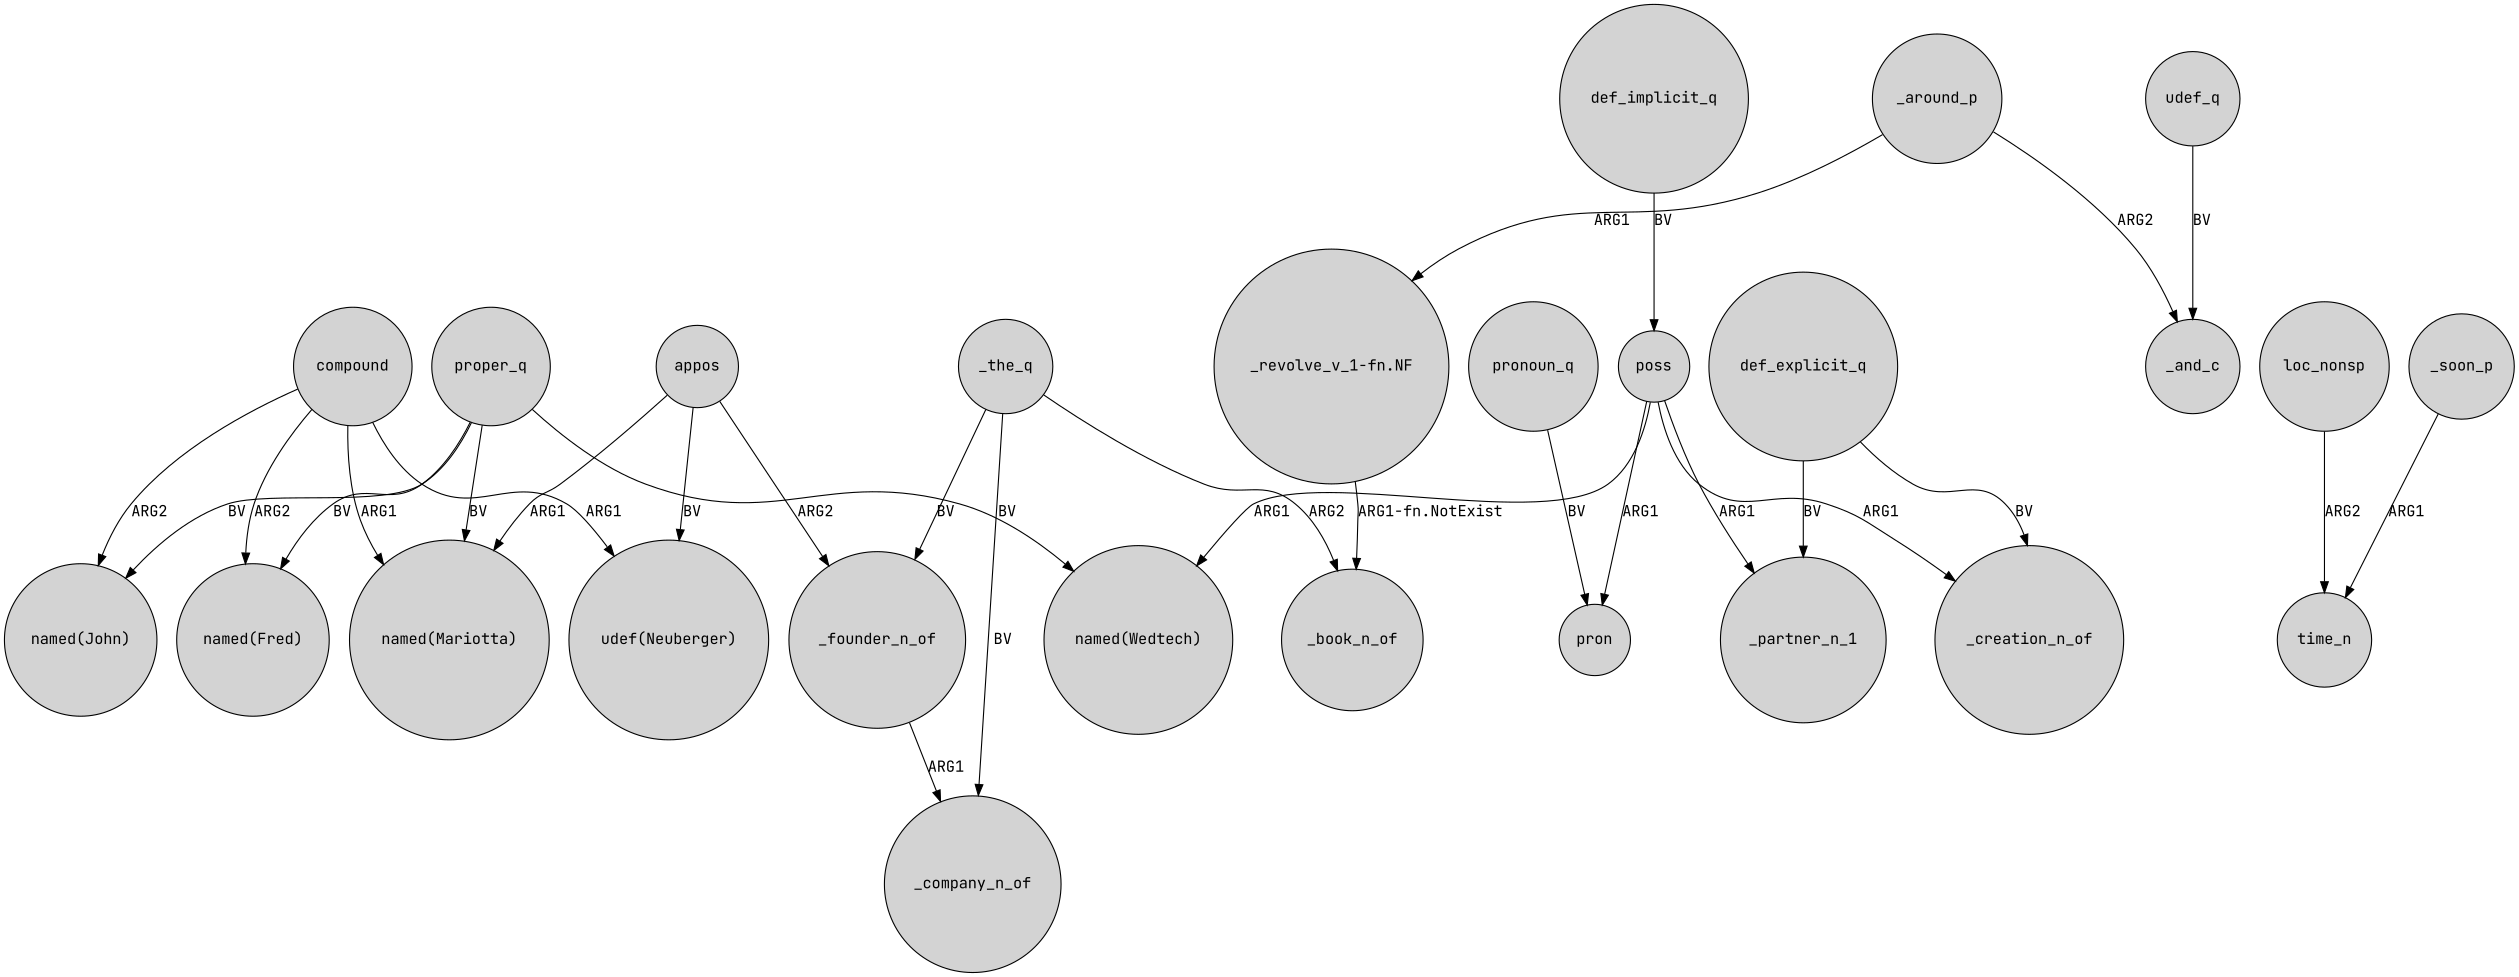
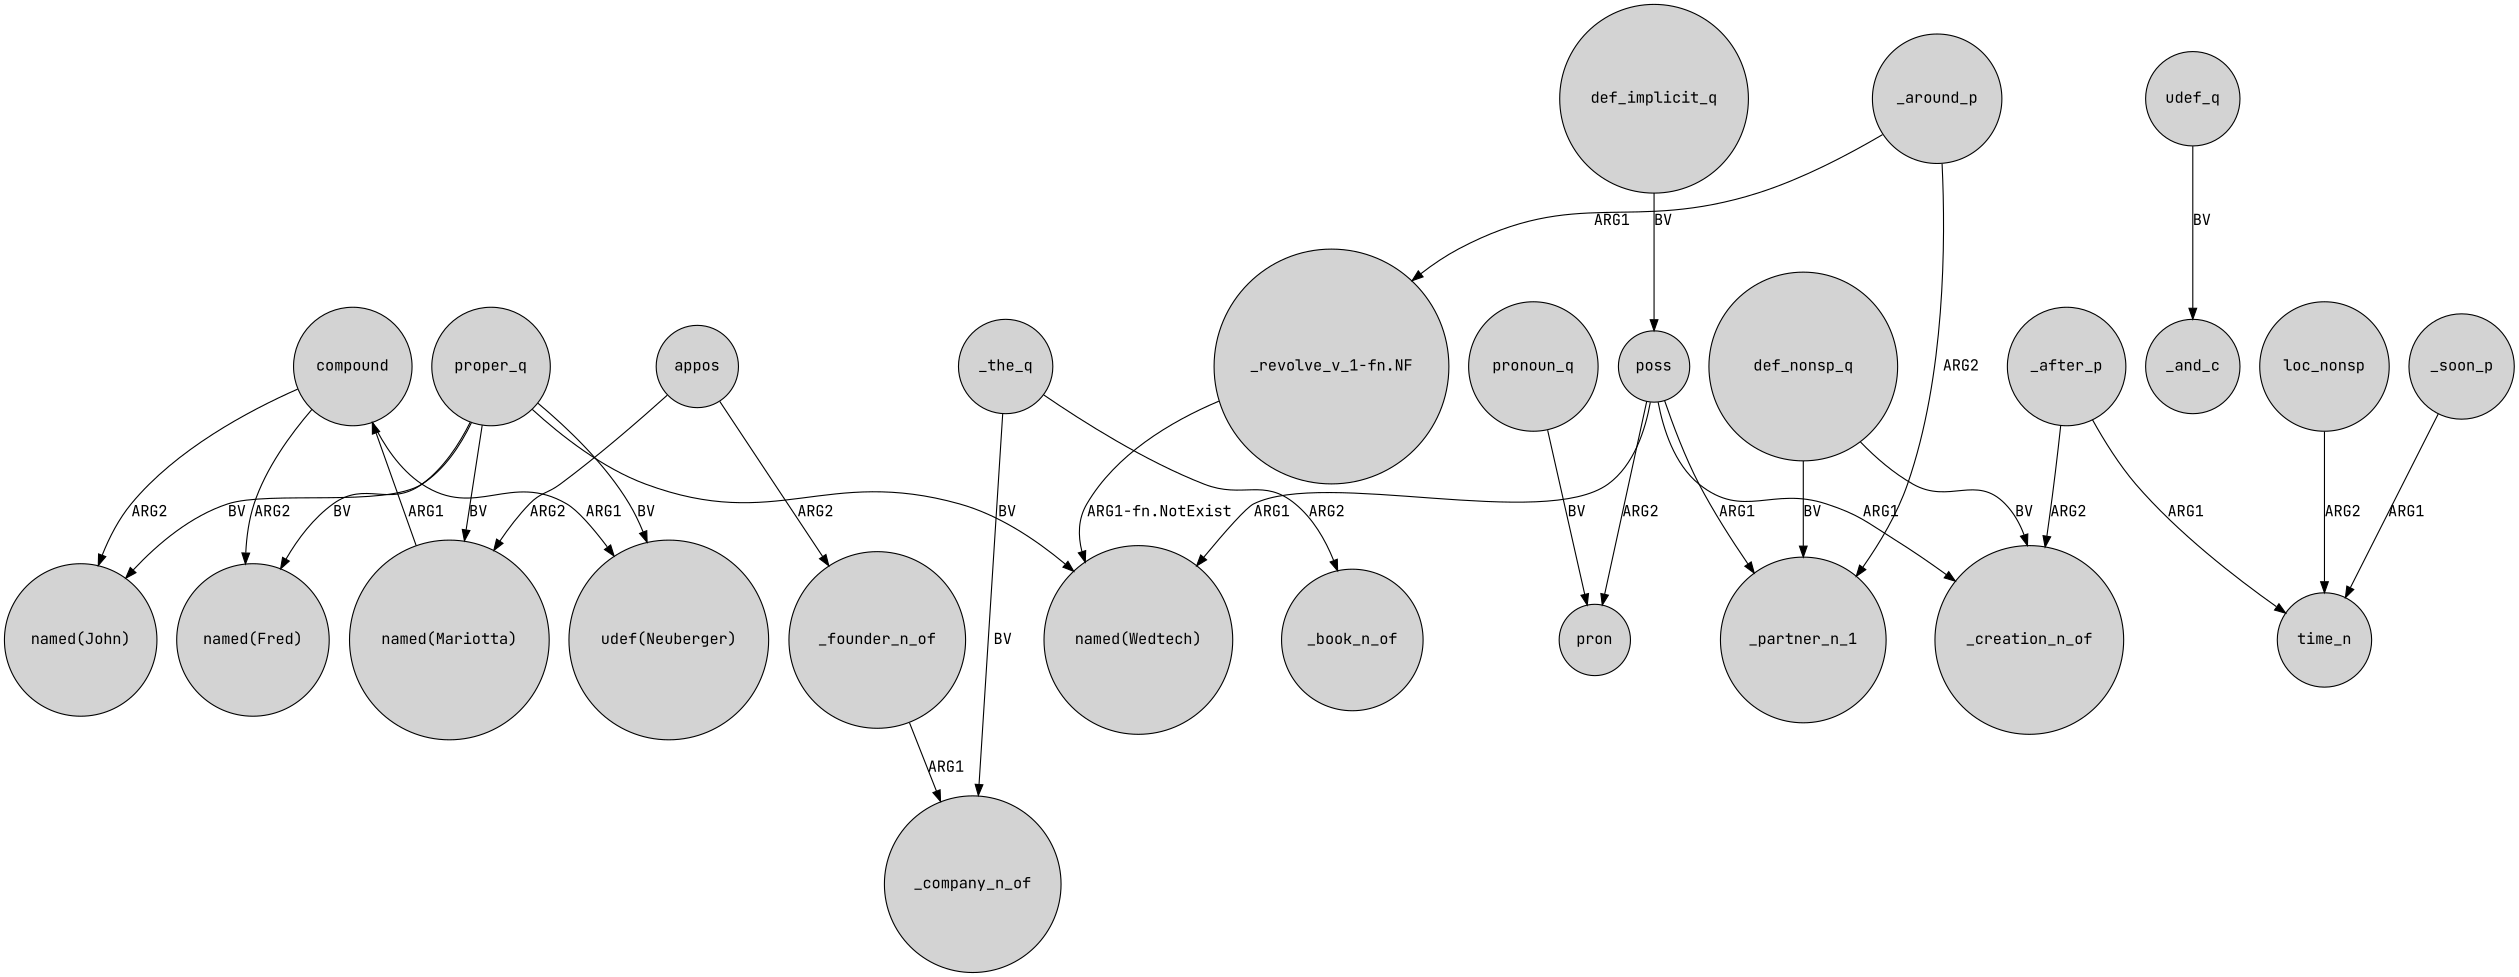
edge "_around_p" -> "_and_c": now "_around_p" -> "_partner_n_1"
node "def_explicit_q": label "def_explicit_q" -> "def_nonsp_q"
node "_after_p": added
edge "appos" -> "udef(Neuberger)": now "proper_q" -> "udef(Neuberger)"
edge "_the_q" -> "_founder_n_of": removed, label "BV"
edge "compound" -> "named(Mariotta)": reversed
edge "appos" -> "named(Mariotta)": label "ARG1" -> "ARG2"
edge "poss" -> "pron": label "ARG1" -> "ARG2"
edge "_revolve_v_1-fn.NF" -> "_book_n_of": now "_revolve_v_1-fn.NF" -> "named(Wedtech)"
